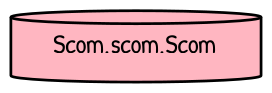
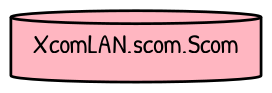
node "Scom.scom.Scom": label "Scom.scom.Scom" -> "XcomLAN.scom.Scom"
